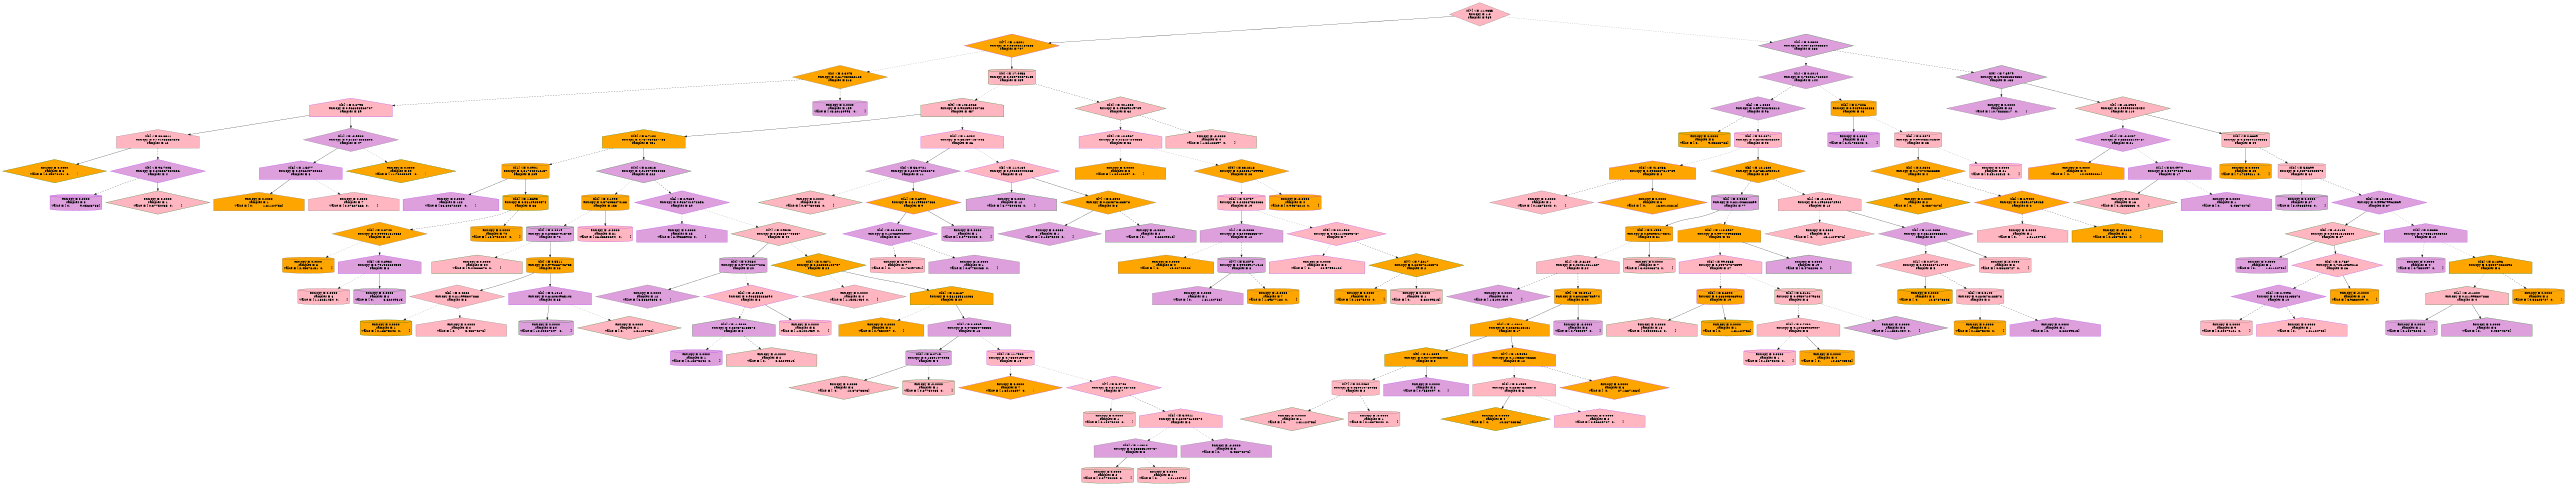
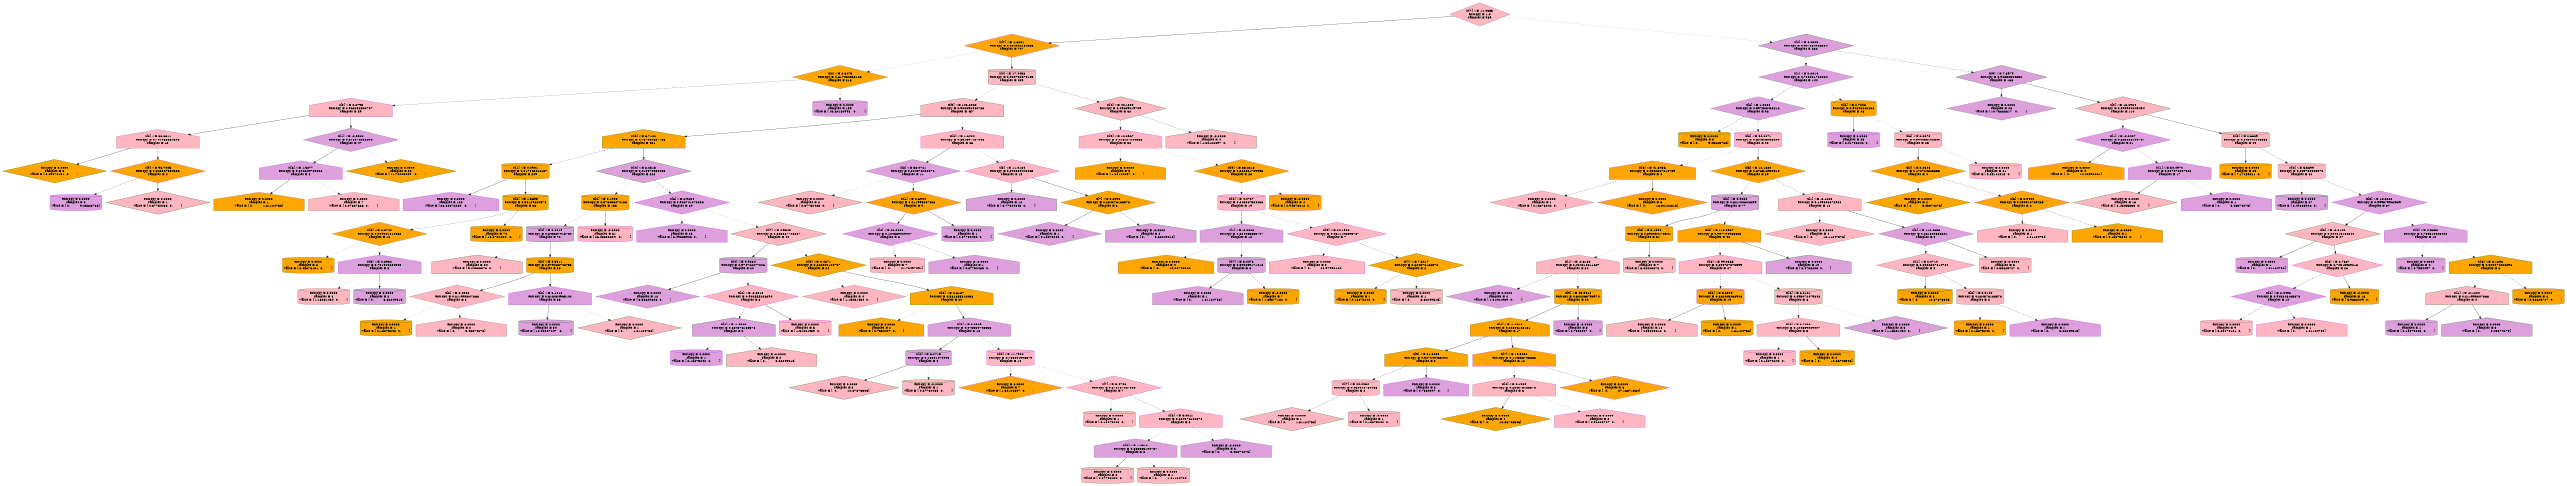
node "X[9] <= 96.7005 entropy = 0.242367584236 samples = 4": fillcolor plum -> orange
